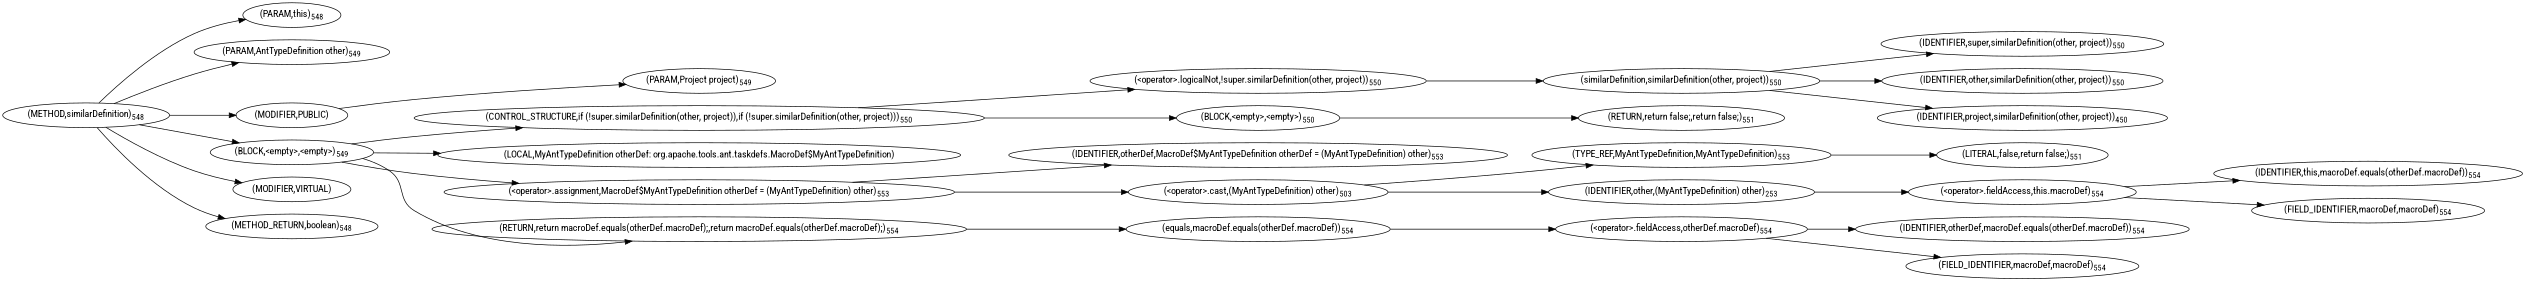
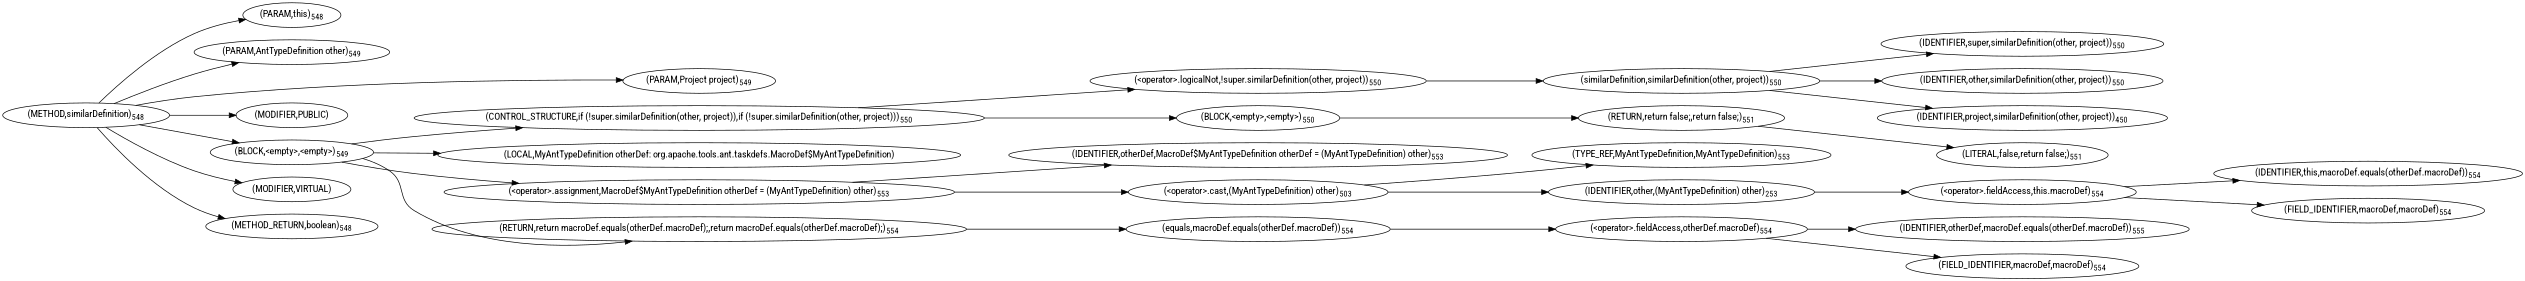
edge "(MODIFIER,PUBLIC)" -> "(PARAM,Project project)": now "(METHOD,similarDefinition)" -> "(PARAM,Project project)"
edge "(TYPE_REF,MyAntTypeDefinition,MyAntTypeDefinition)" -> "(LITERAL,false,return false;)": now "(RETURN,return false;,return false;)" -> "(LITERAL,false,return false;)"
node "(IDENTIFIER,otherDef,macroDef.equals(otherDef.macroDef))": text "554" -> "555"
